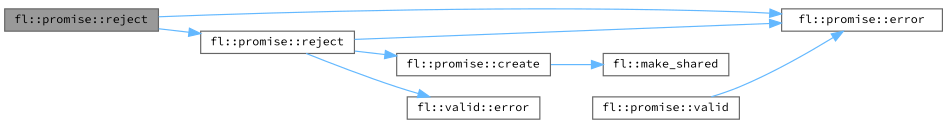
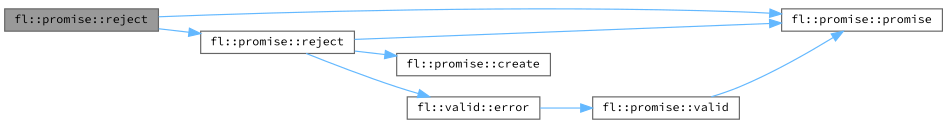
node "fl::promise::error": label "fl::promise::error" -> "fl::promise::promise"
node "fl::make_shared": removed
edge "fl::valid::error" -> "fl::promise::valid": added
